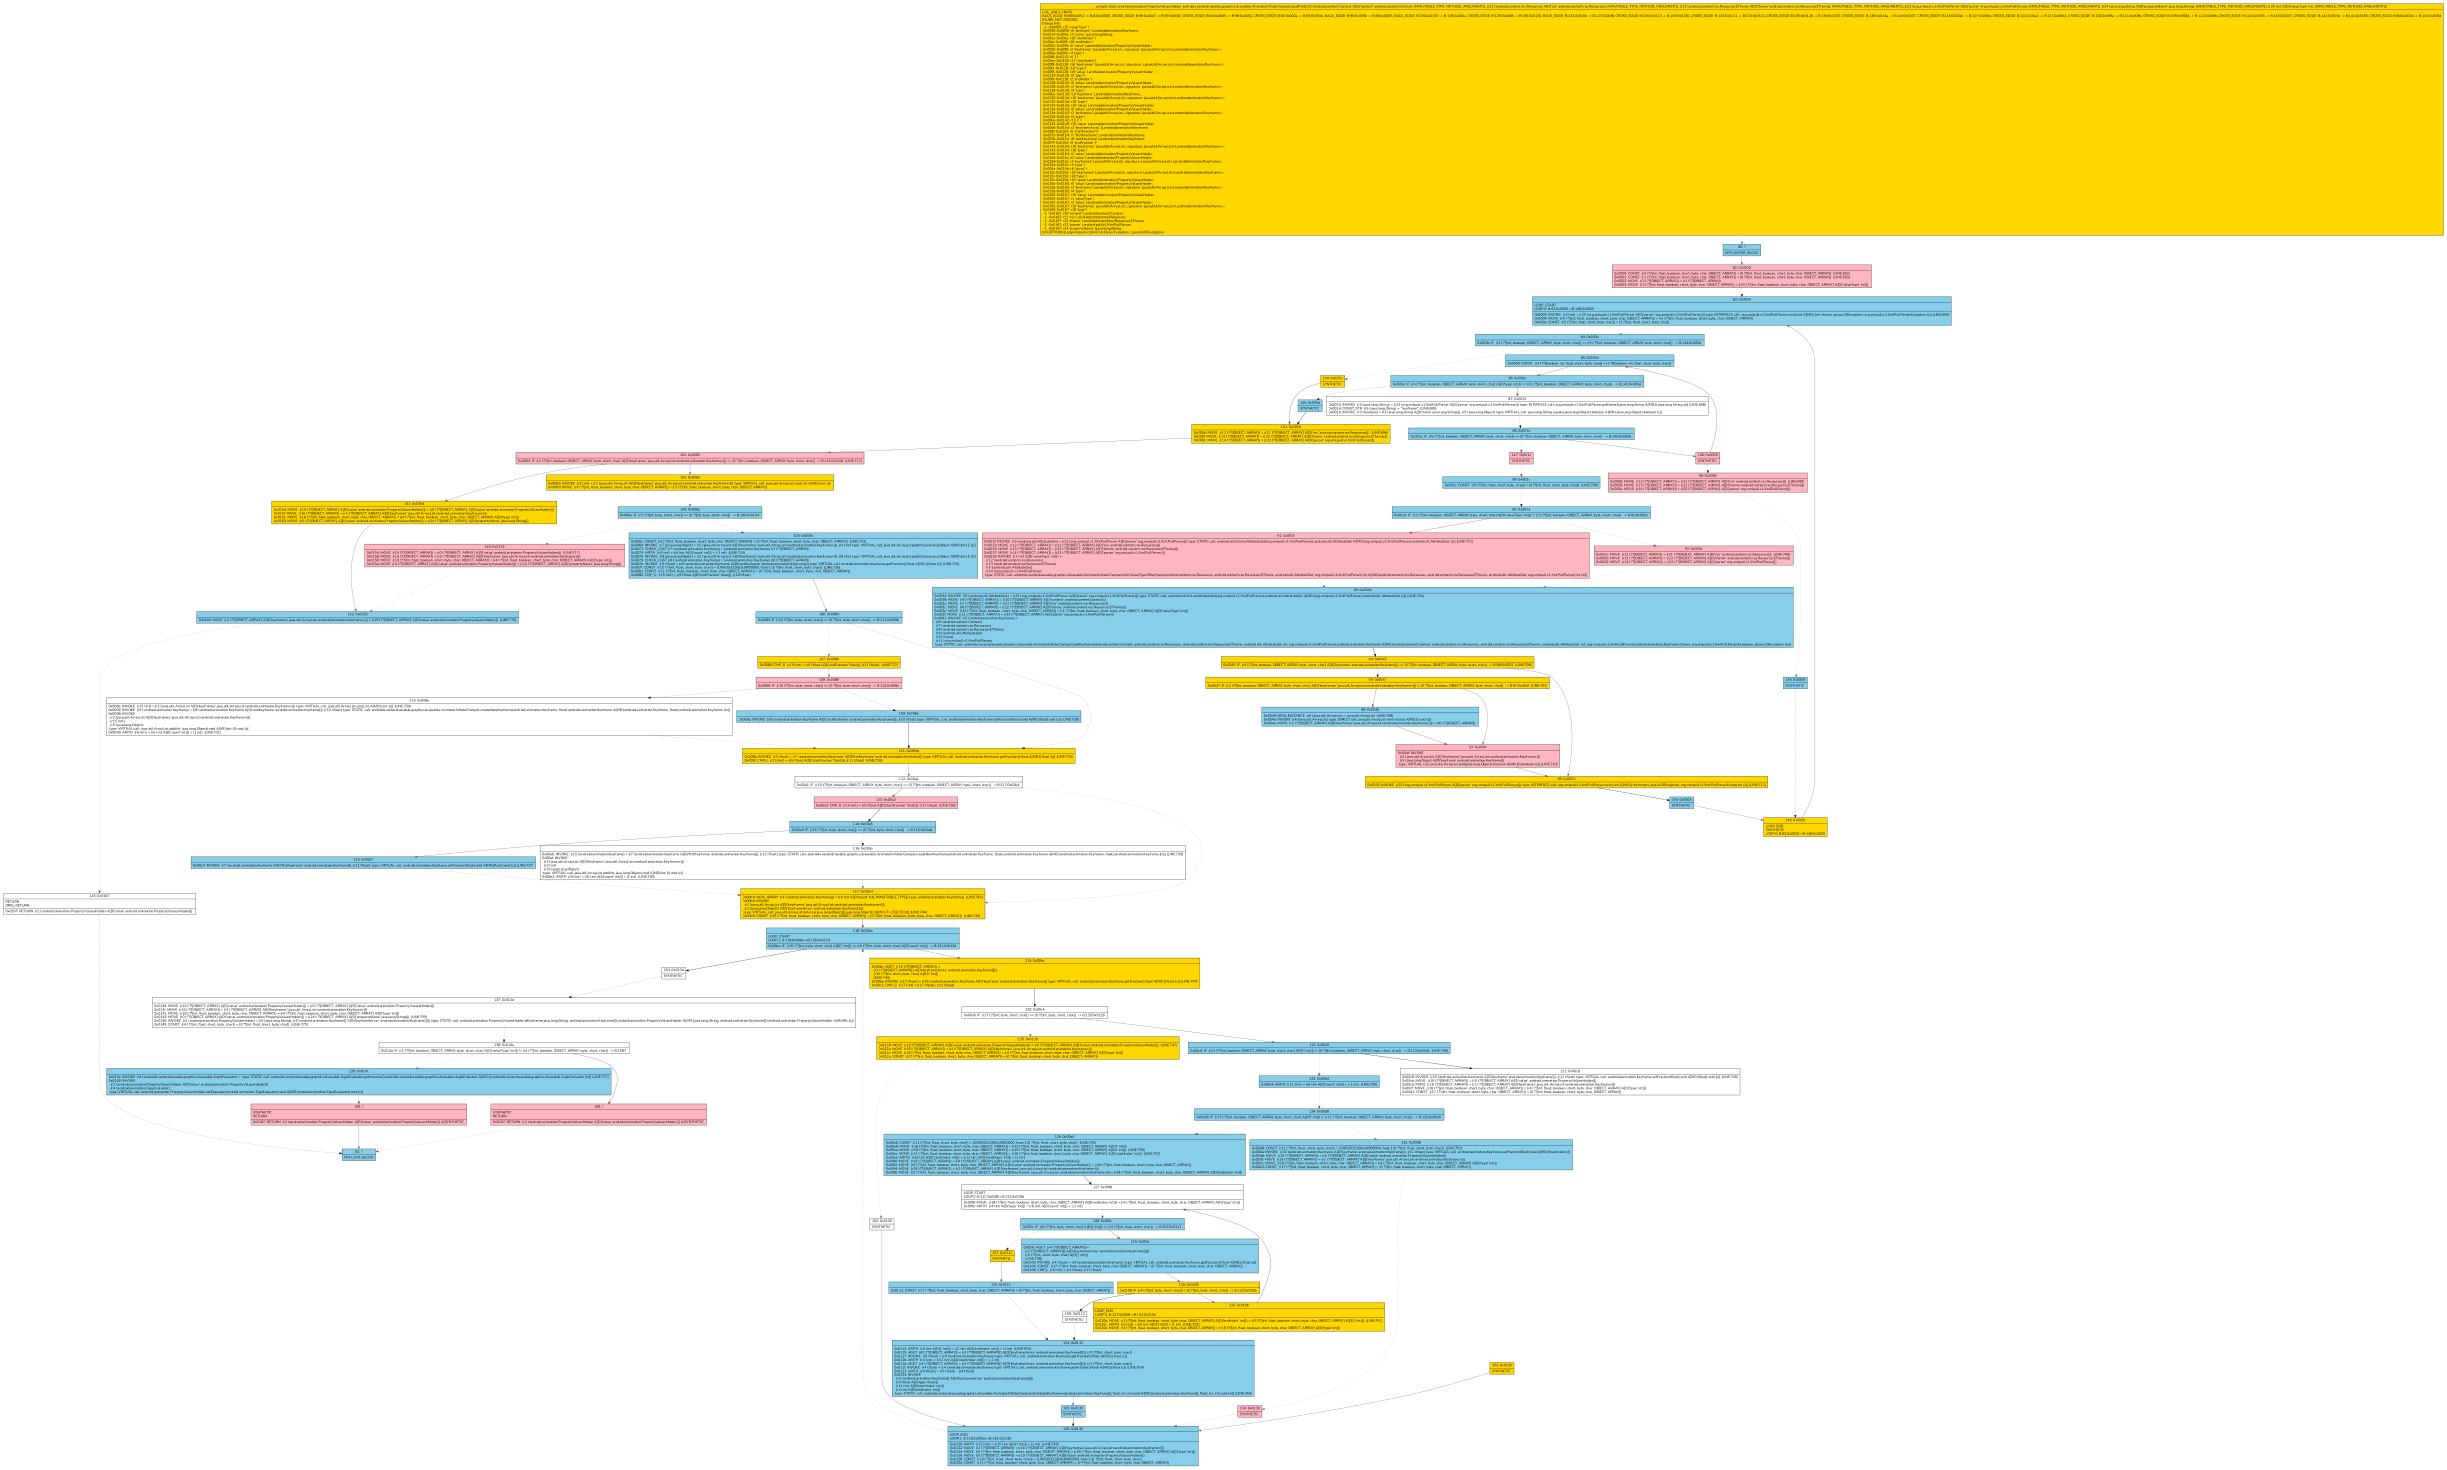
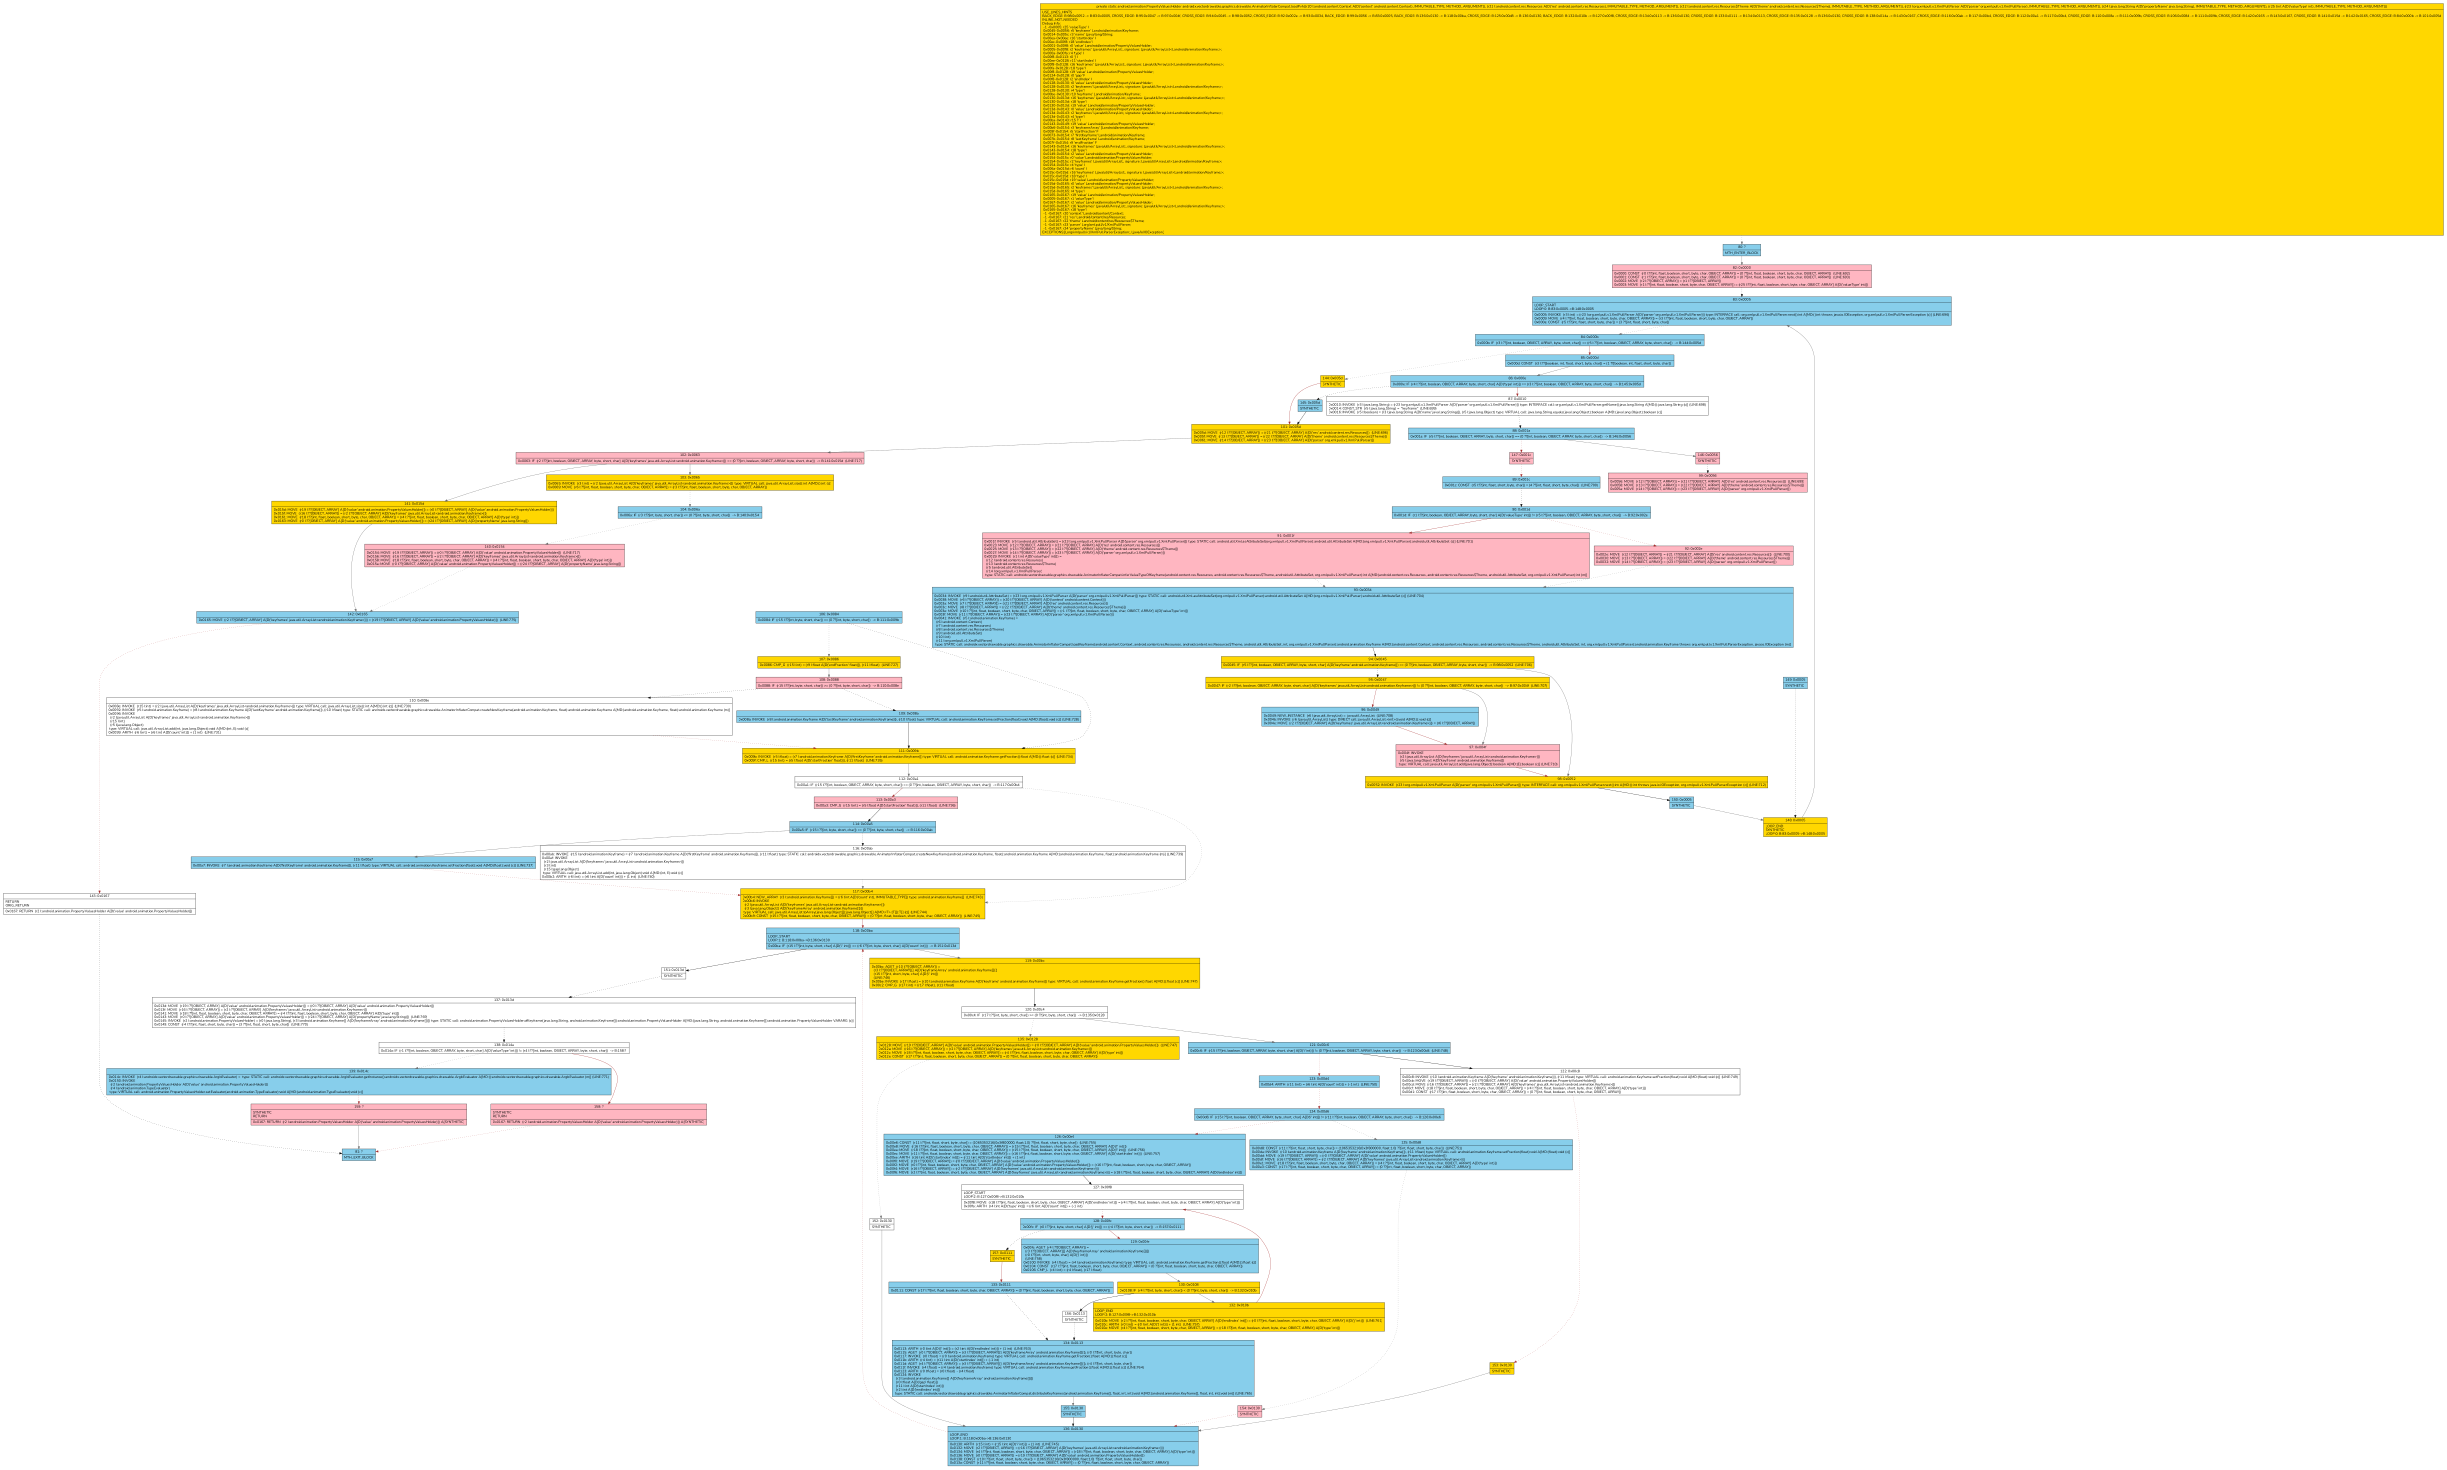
edge "146: 0x0056" -> "85: 0x000d": now "84: 0x000b" -> "85: 0x000d"
node "105: 0x006c": removed
edge "99: 0x0056" -> "149: 0x0005": removed
node "93: 0x0034": text "(r10 I:type)" -> "(r10 I:int)"
edge "122: 0x00c8" -> "153: 0x0130": added
